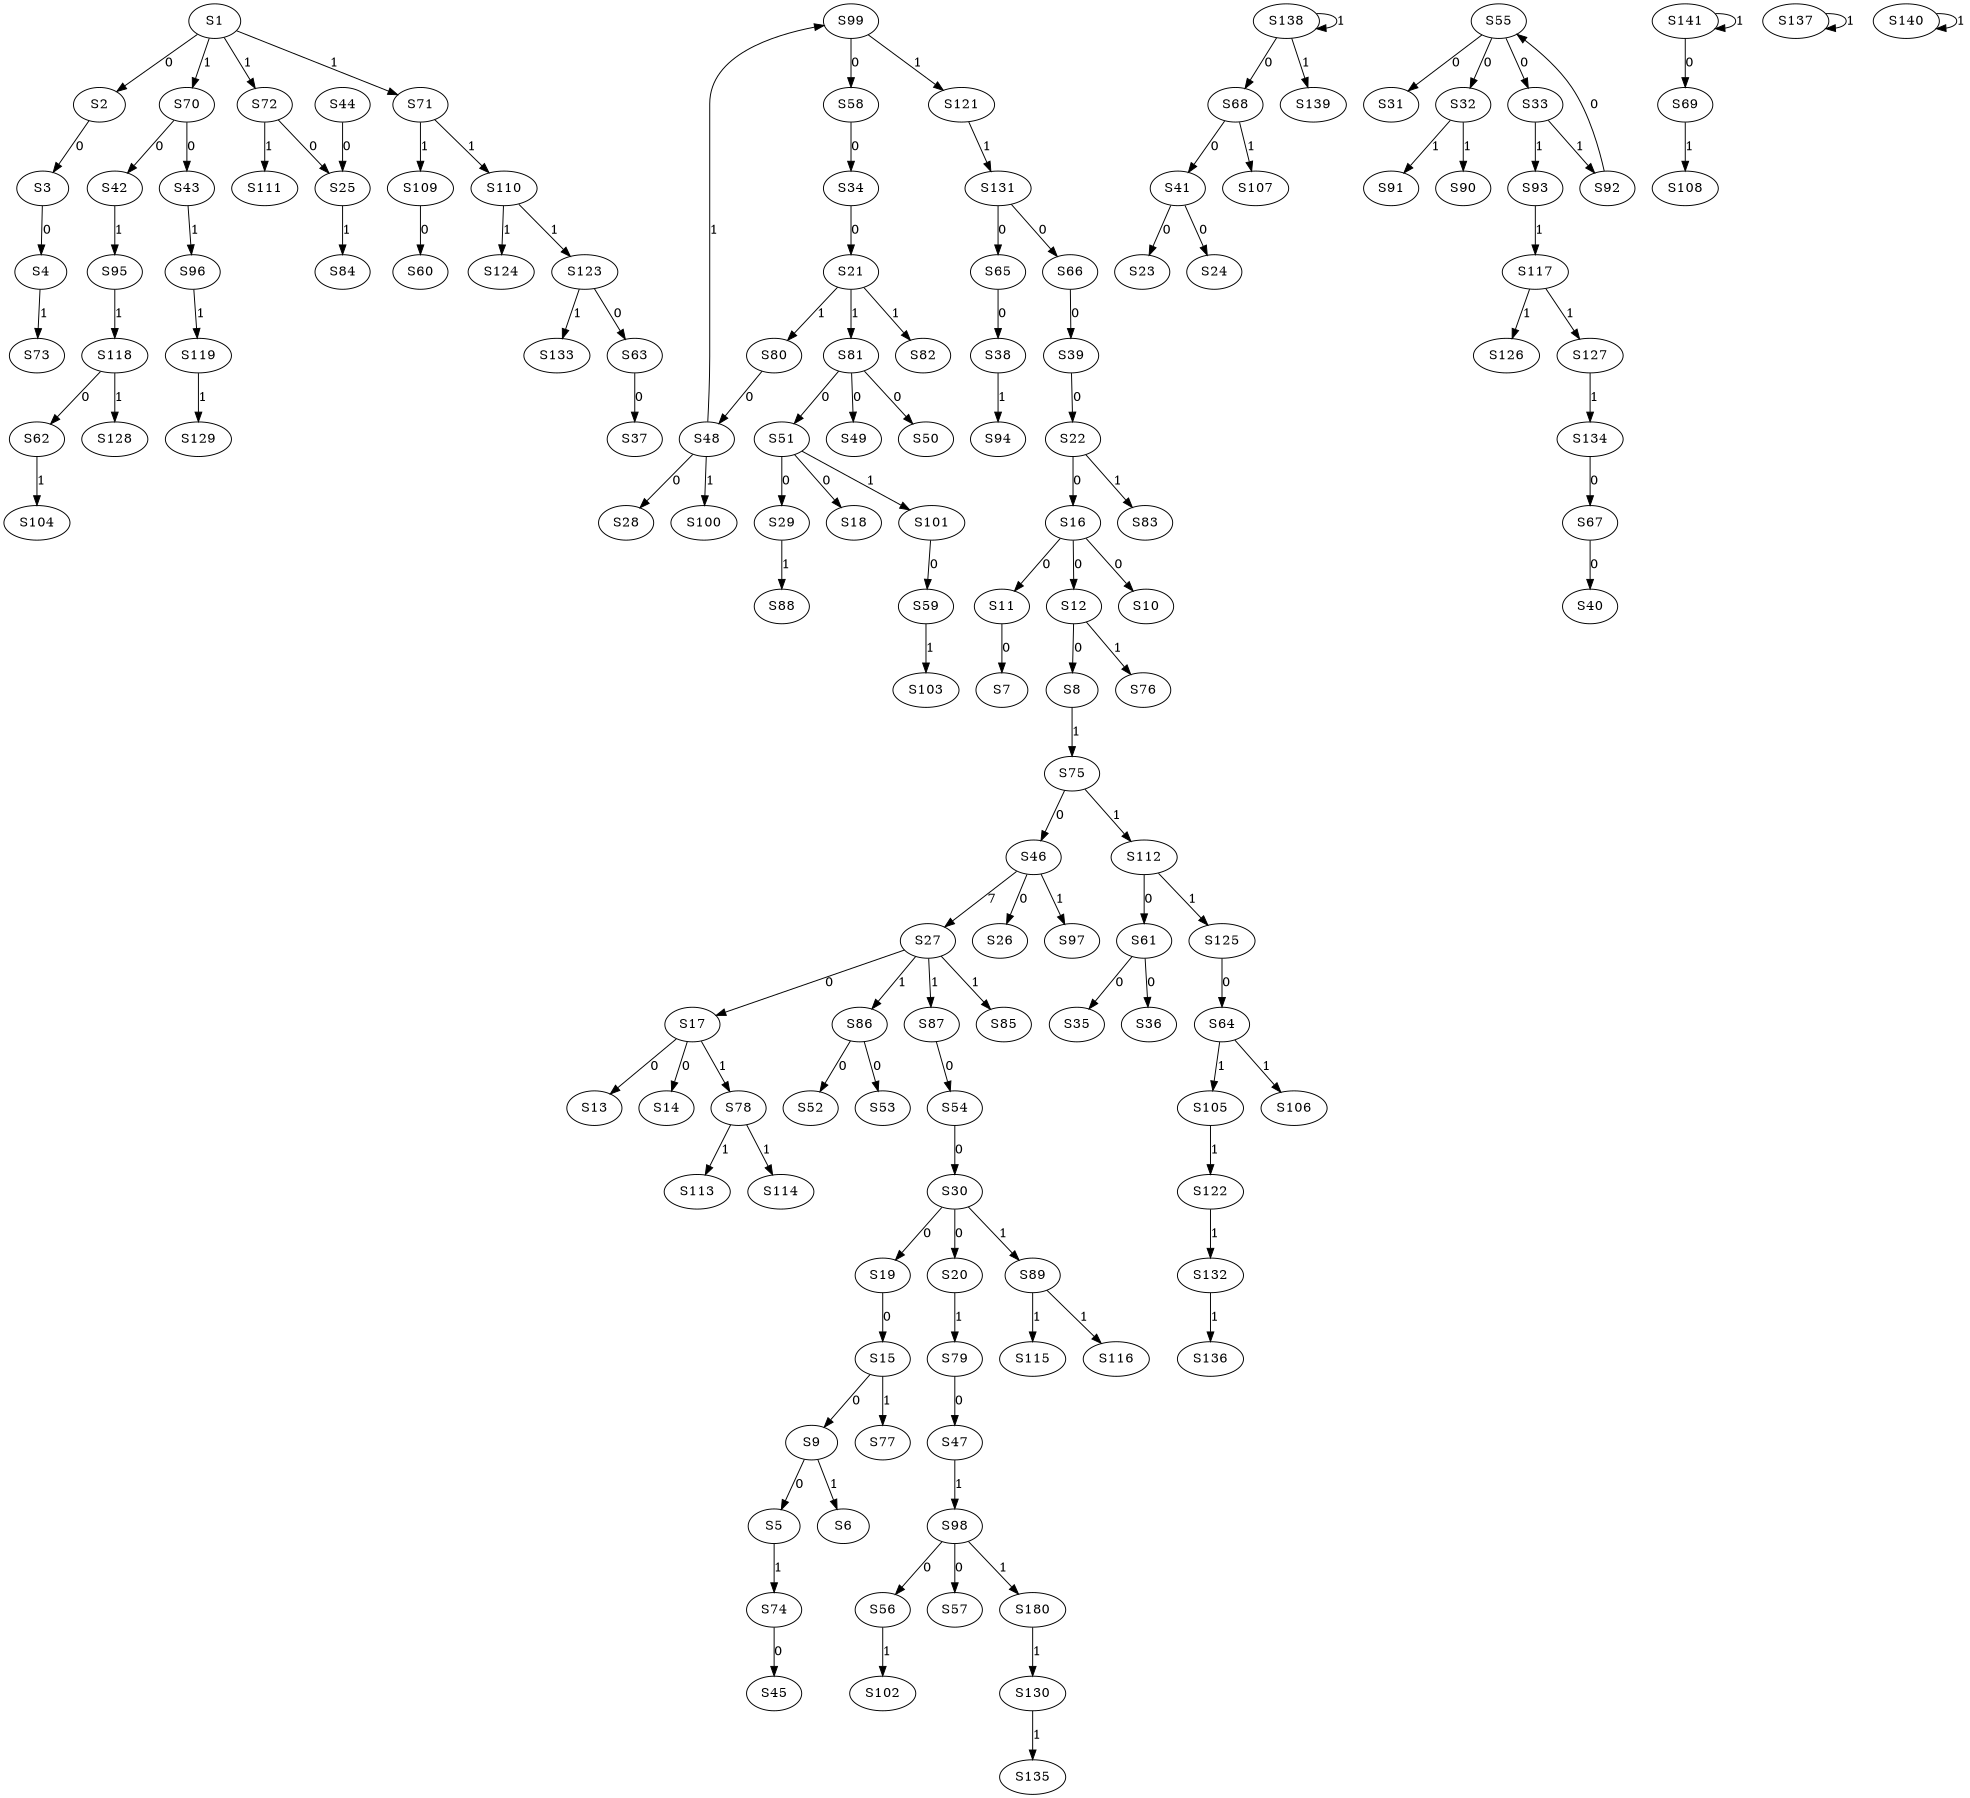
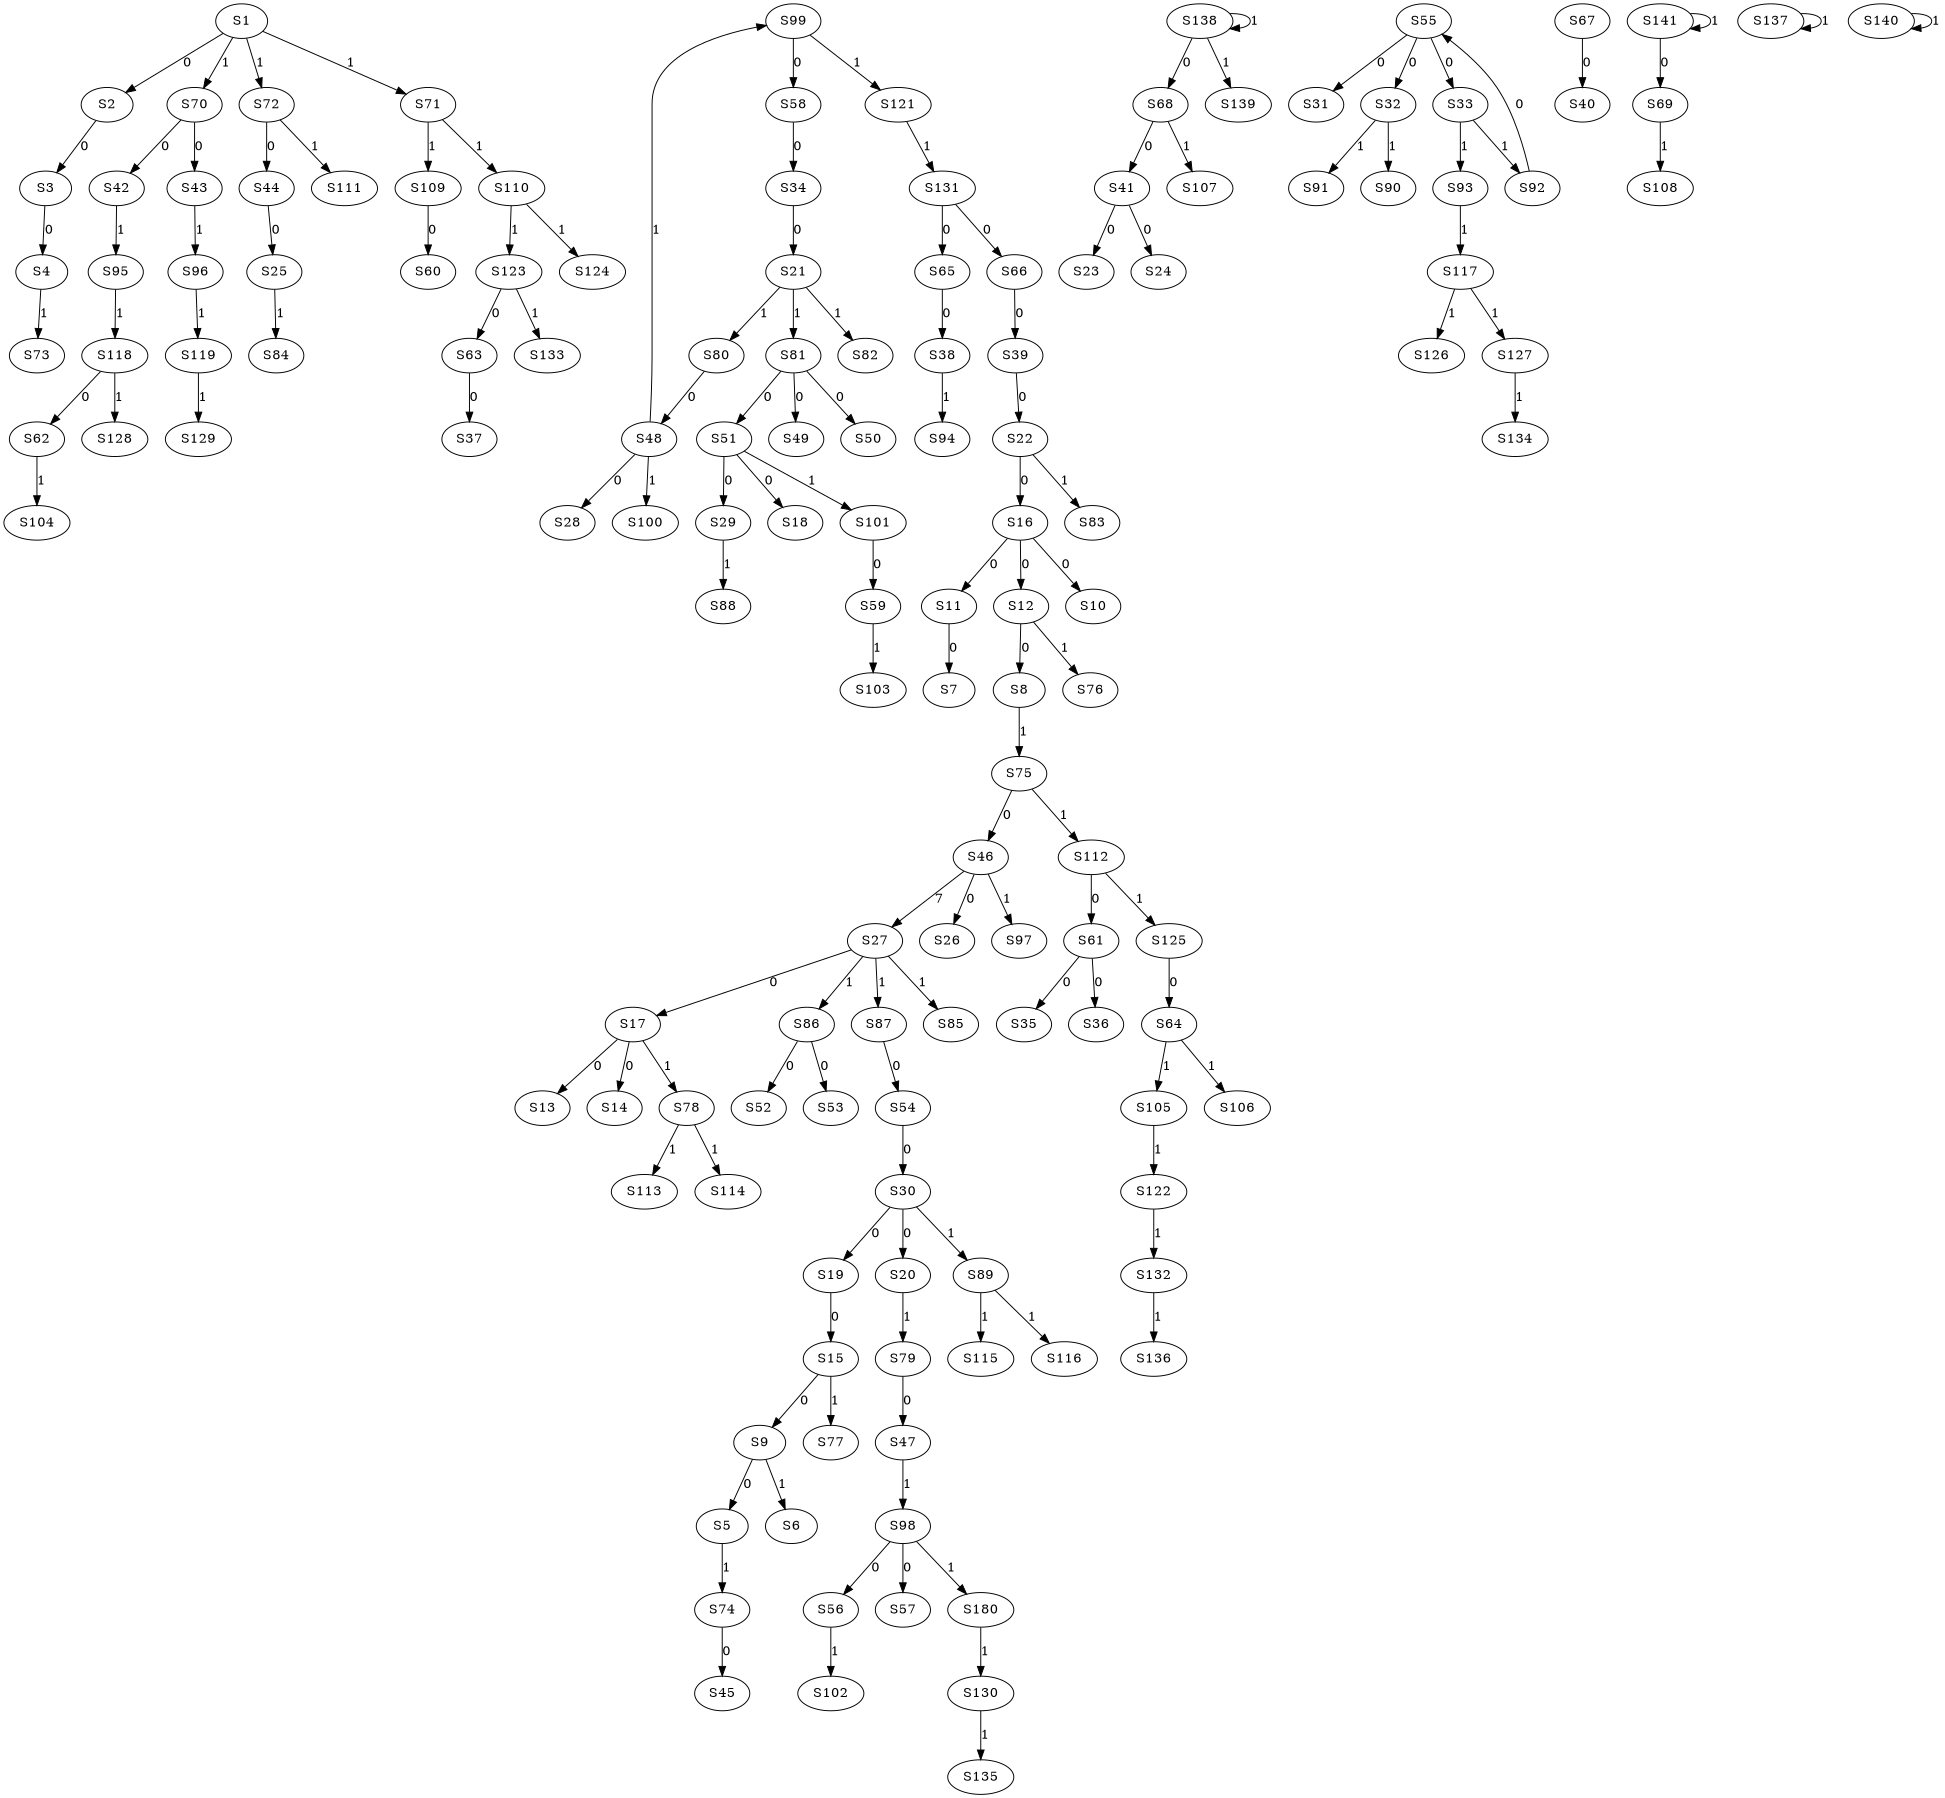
edge "S72" -> "S25": now "S72" -> "S44"
edge "S134" -> "S67": removed, label "0"
